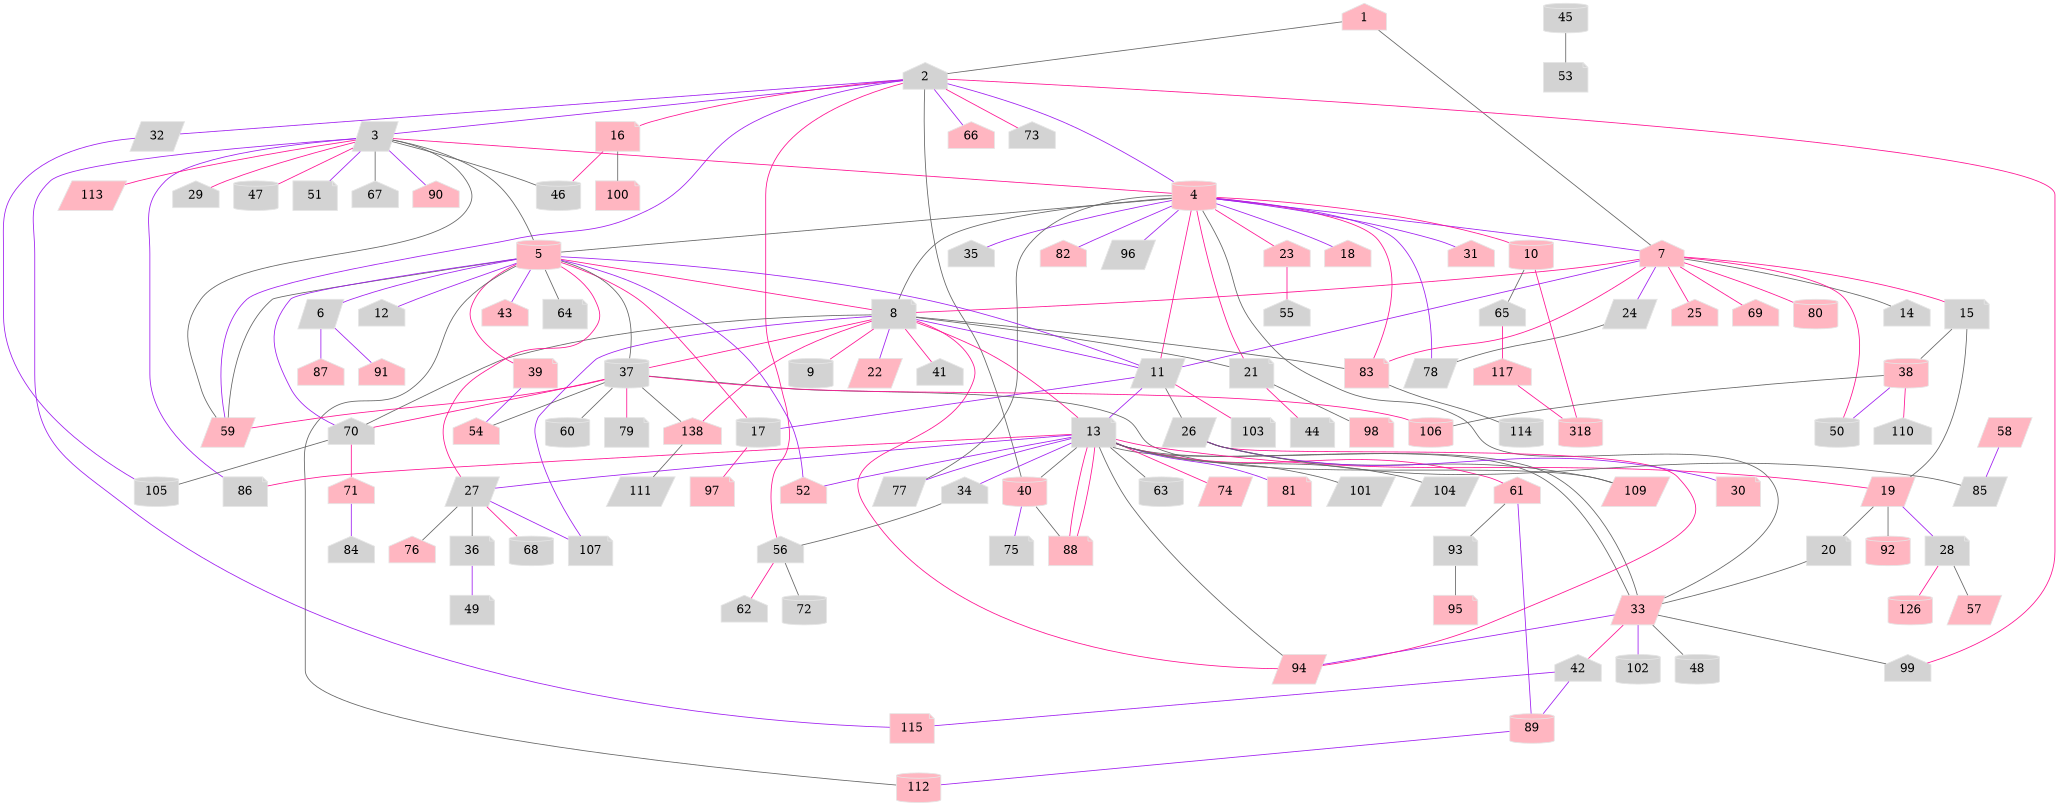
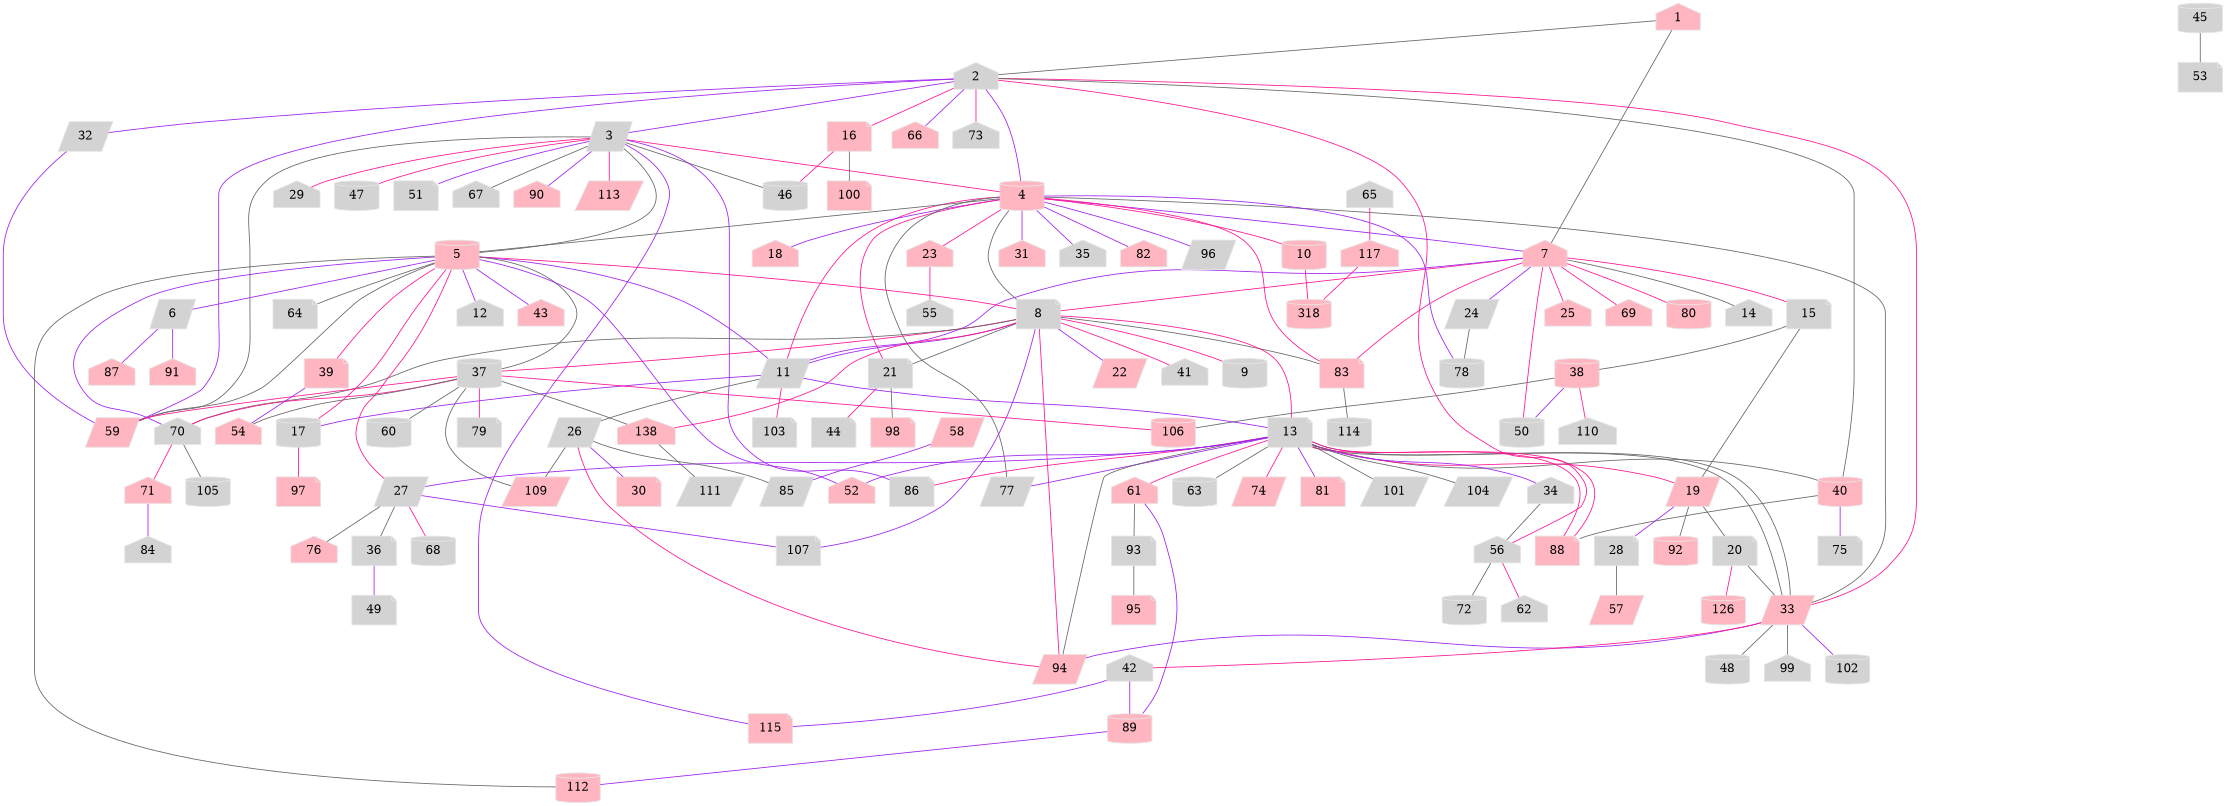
edge "2" -- "99": now "2" -- "33"
edge "10" -- "65": removed
edge "32" -- "105": now "32" -- "59"
node "78": shape parallelogram -> cylinder
edge "28" -- "126": now "20" -- "126"
